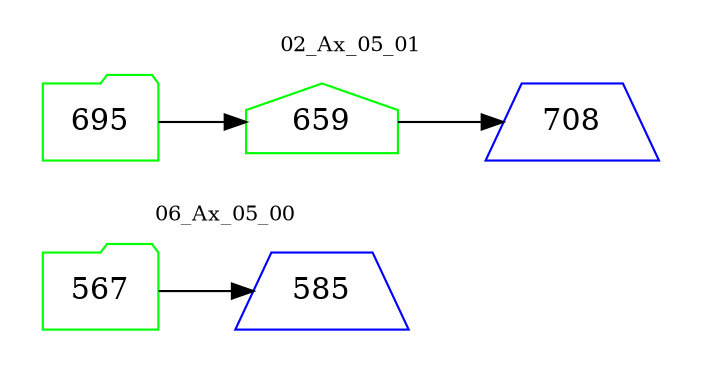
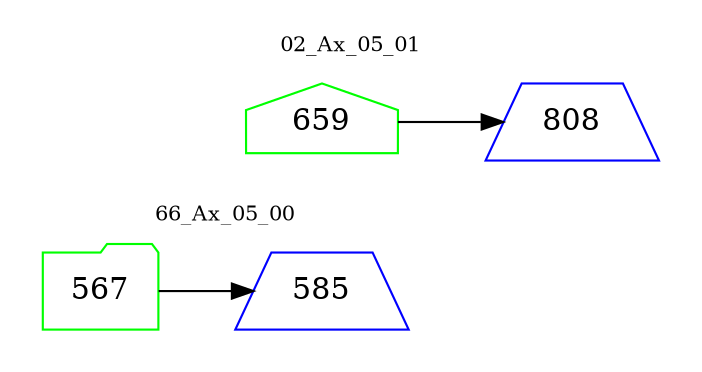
node "695": removed
node "708": label "708" -> "808"
cluster "06_Ax_05_00": label "06_Ax_05_00" -> "66_Ax_05_00"
